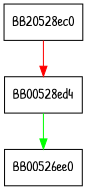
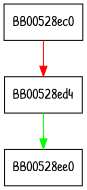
node "BB20528ec0": label "BB20528ec0" -> "BB00528ec0"
node "BB00526ee0": label "BB00526ee0" -> "BB00528ee0"
